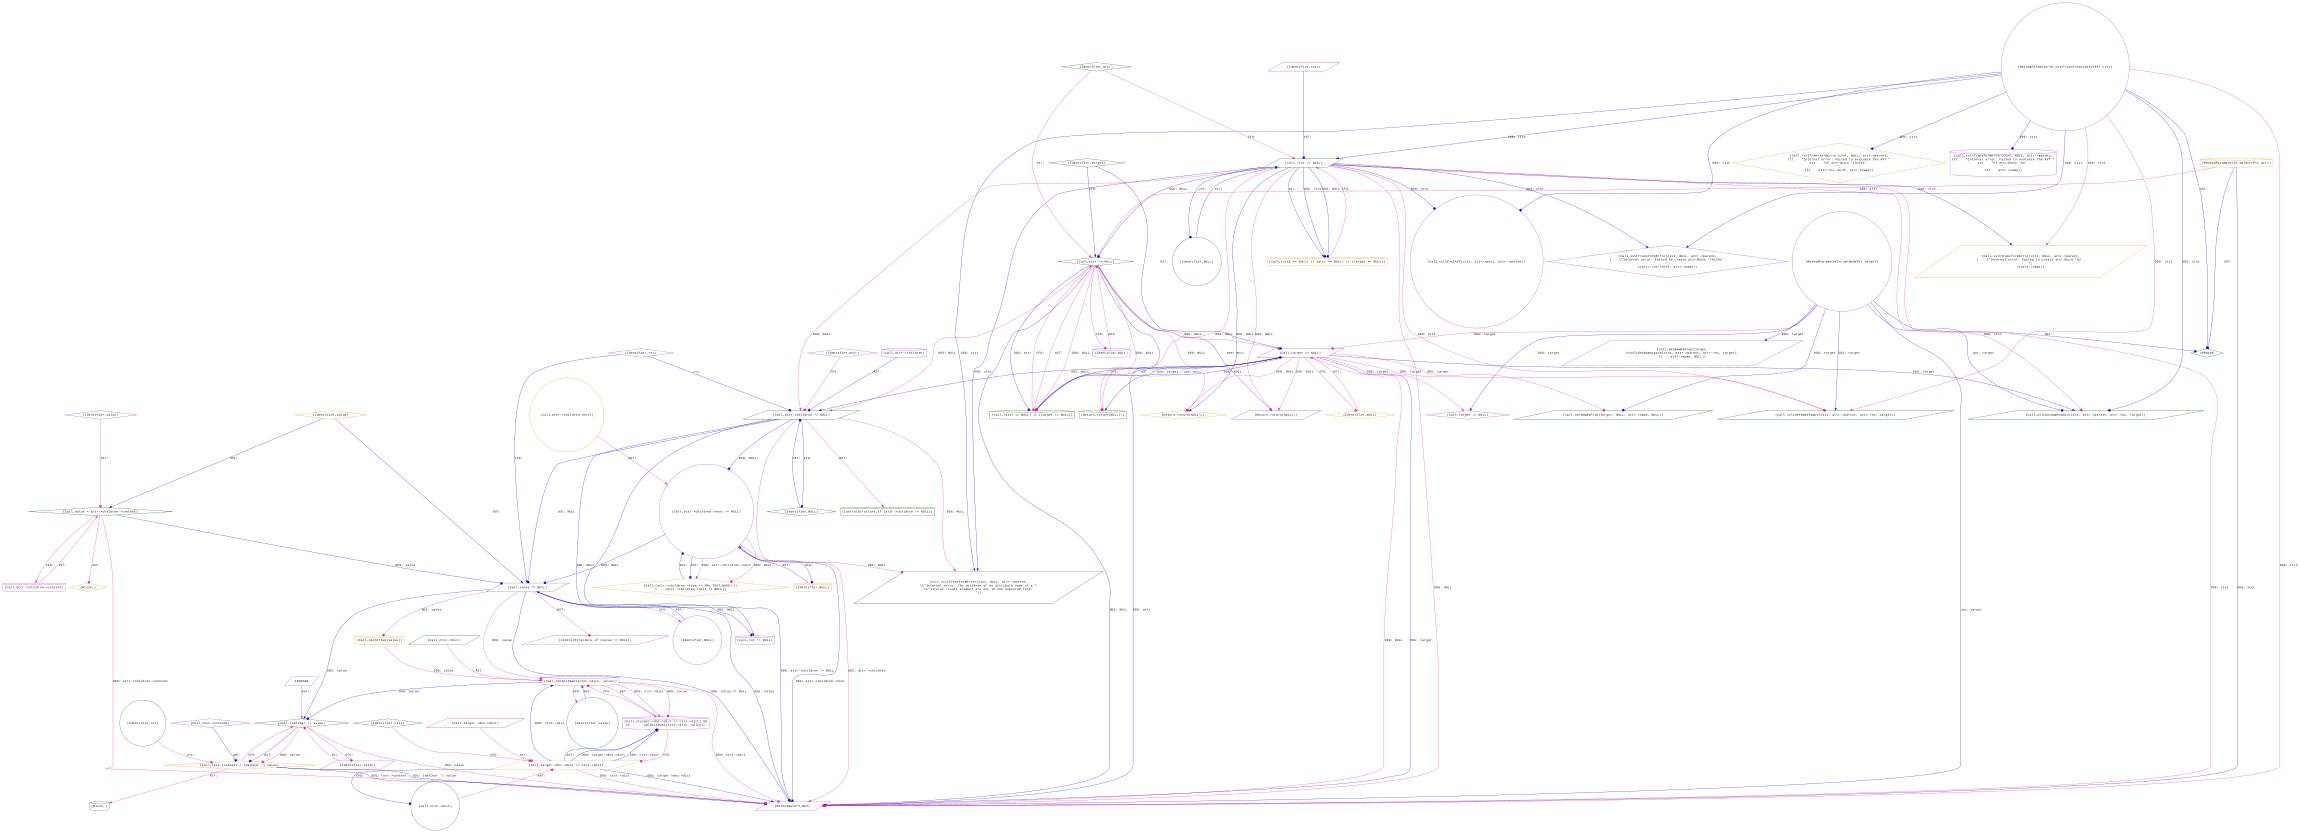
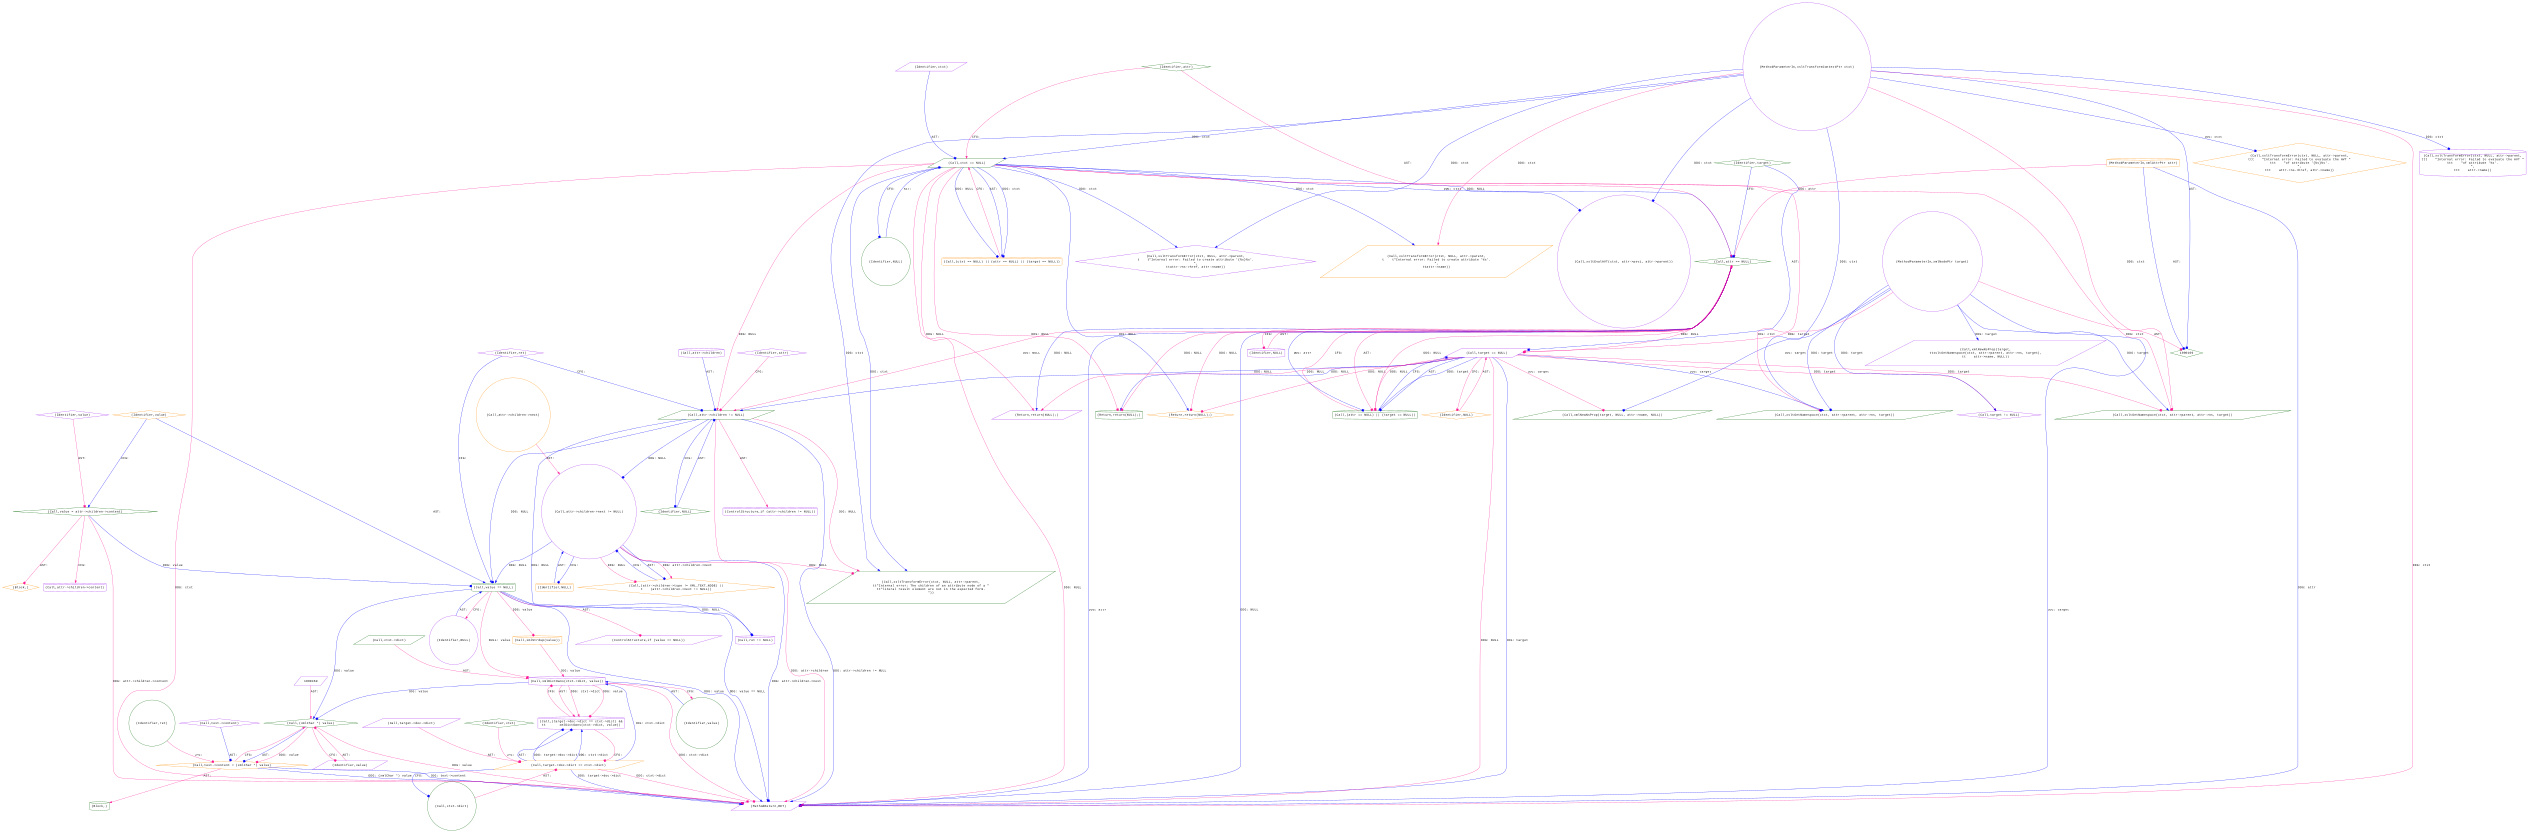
edge "(Identifier,target)" -> "(Call,attr == NULL)": arrowhead normal -> box
edge "(MethodParameterIn,xmlNodePtr target)" -> "1000109": color blue -> deeppink
node "(ControlStructure,if (attr->children != NULL))": color darkgreen -> purple
edge "(Call,attr->children->content)" -> "(Call,value = attr->children->content)": removed, label "AST:"
edge "(Call,attr->children->next != NULL)" -> "(Call,value == NULL)": arrowhead box -> normal
node "(Call,value == NULL)": shape parallelogram -> cylinder
edge "(Call,value == NULL)" -> "(Call,xmlDictOwns(ctxt->dict, value))": label "DDG: value" -> "NULL: value"
